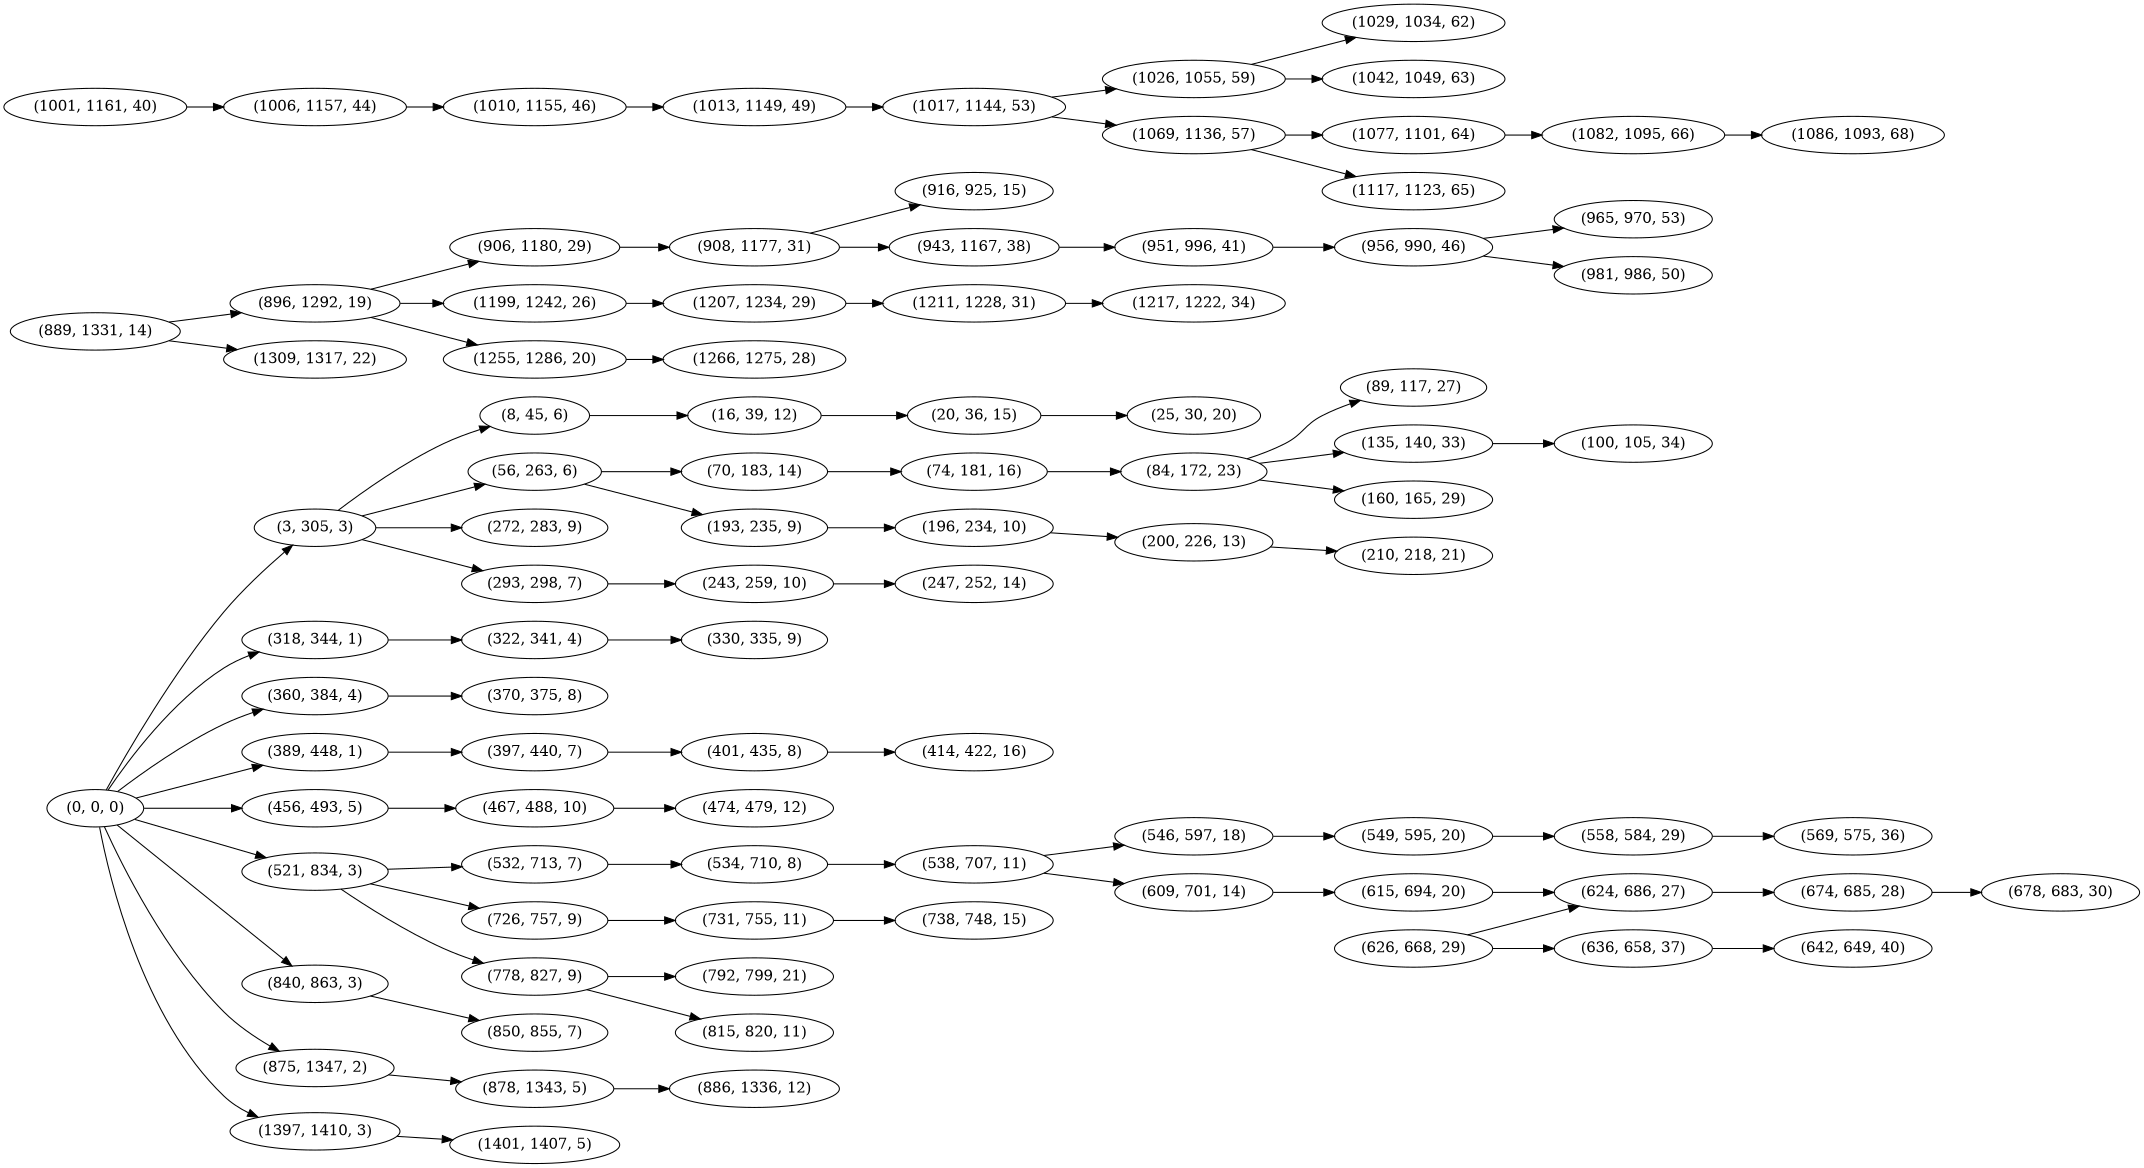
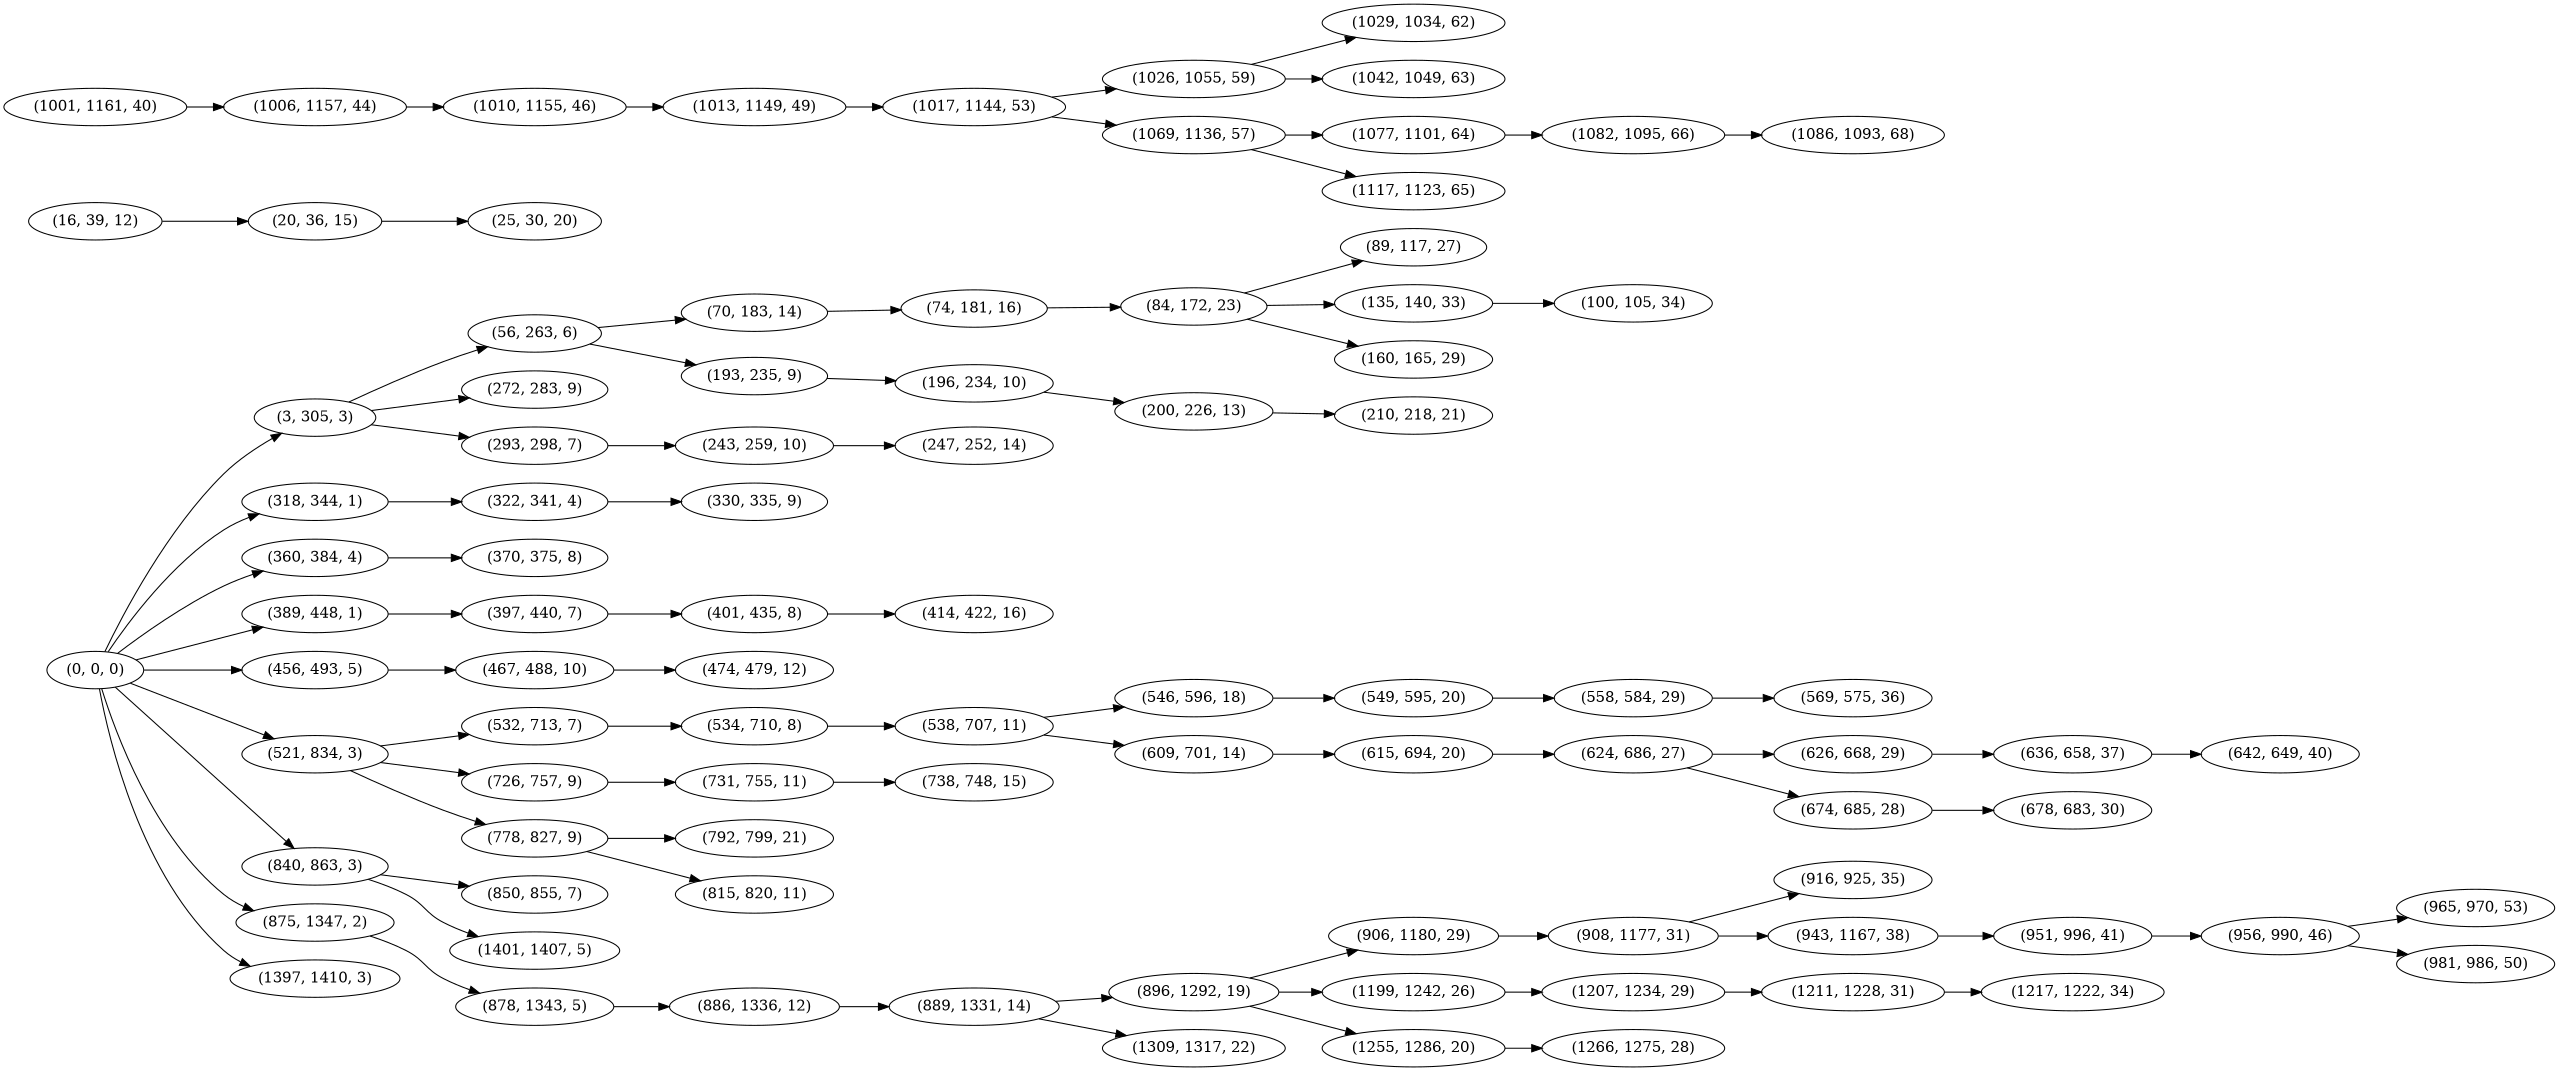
node "(916, 925, 15)": label "(916, 925, 15)" -> "(916, 925, 35)"
node "(8, 45, 6)": removed
node "(546, 597, 18)": label "(546, 597, 18)" -> "(546, 596, 18)"
edge "(626, 668, 29)" -> "(624, 686, 27)": reversed
edge "(886, 1336, 12)" -> "(889, 1331, 14)": added
edge "(1397, 1410, 3)" -> "(1401, 1407, 5)": now "(840, 863, 3)" -> "(1401, 1407, 5)"
